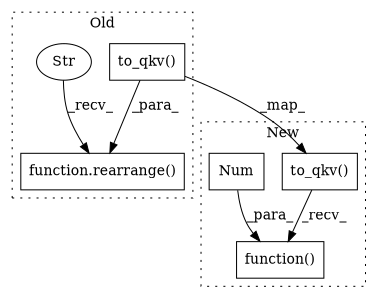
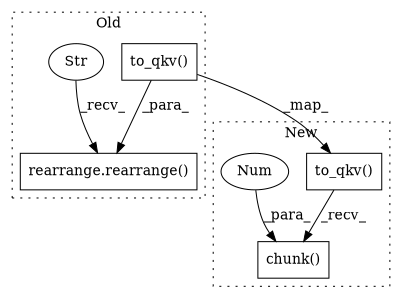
node "function.rearrange()": label "function.rearrange()" -> "rearrange.rearrange()"
node "Num": shape box -> ellipse
node "function()": label "function()" -> "chunk()"
